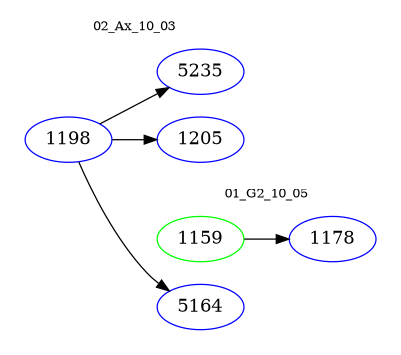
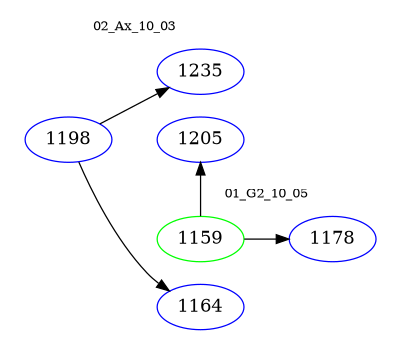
node "5235": label "5235" -> "1235"
edge "1198" -> "1205": now "1159" -> "1205"
node "5164": label "5164" -> "1164"
